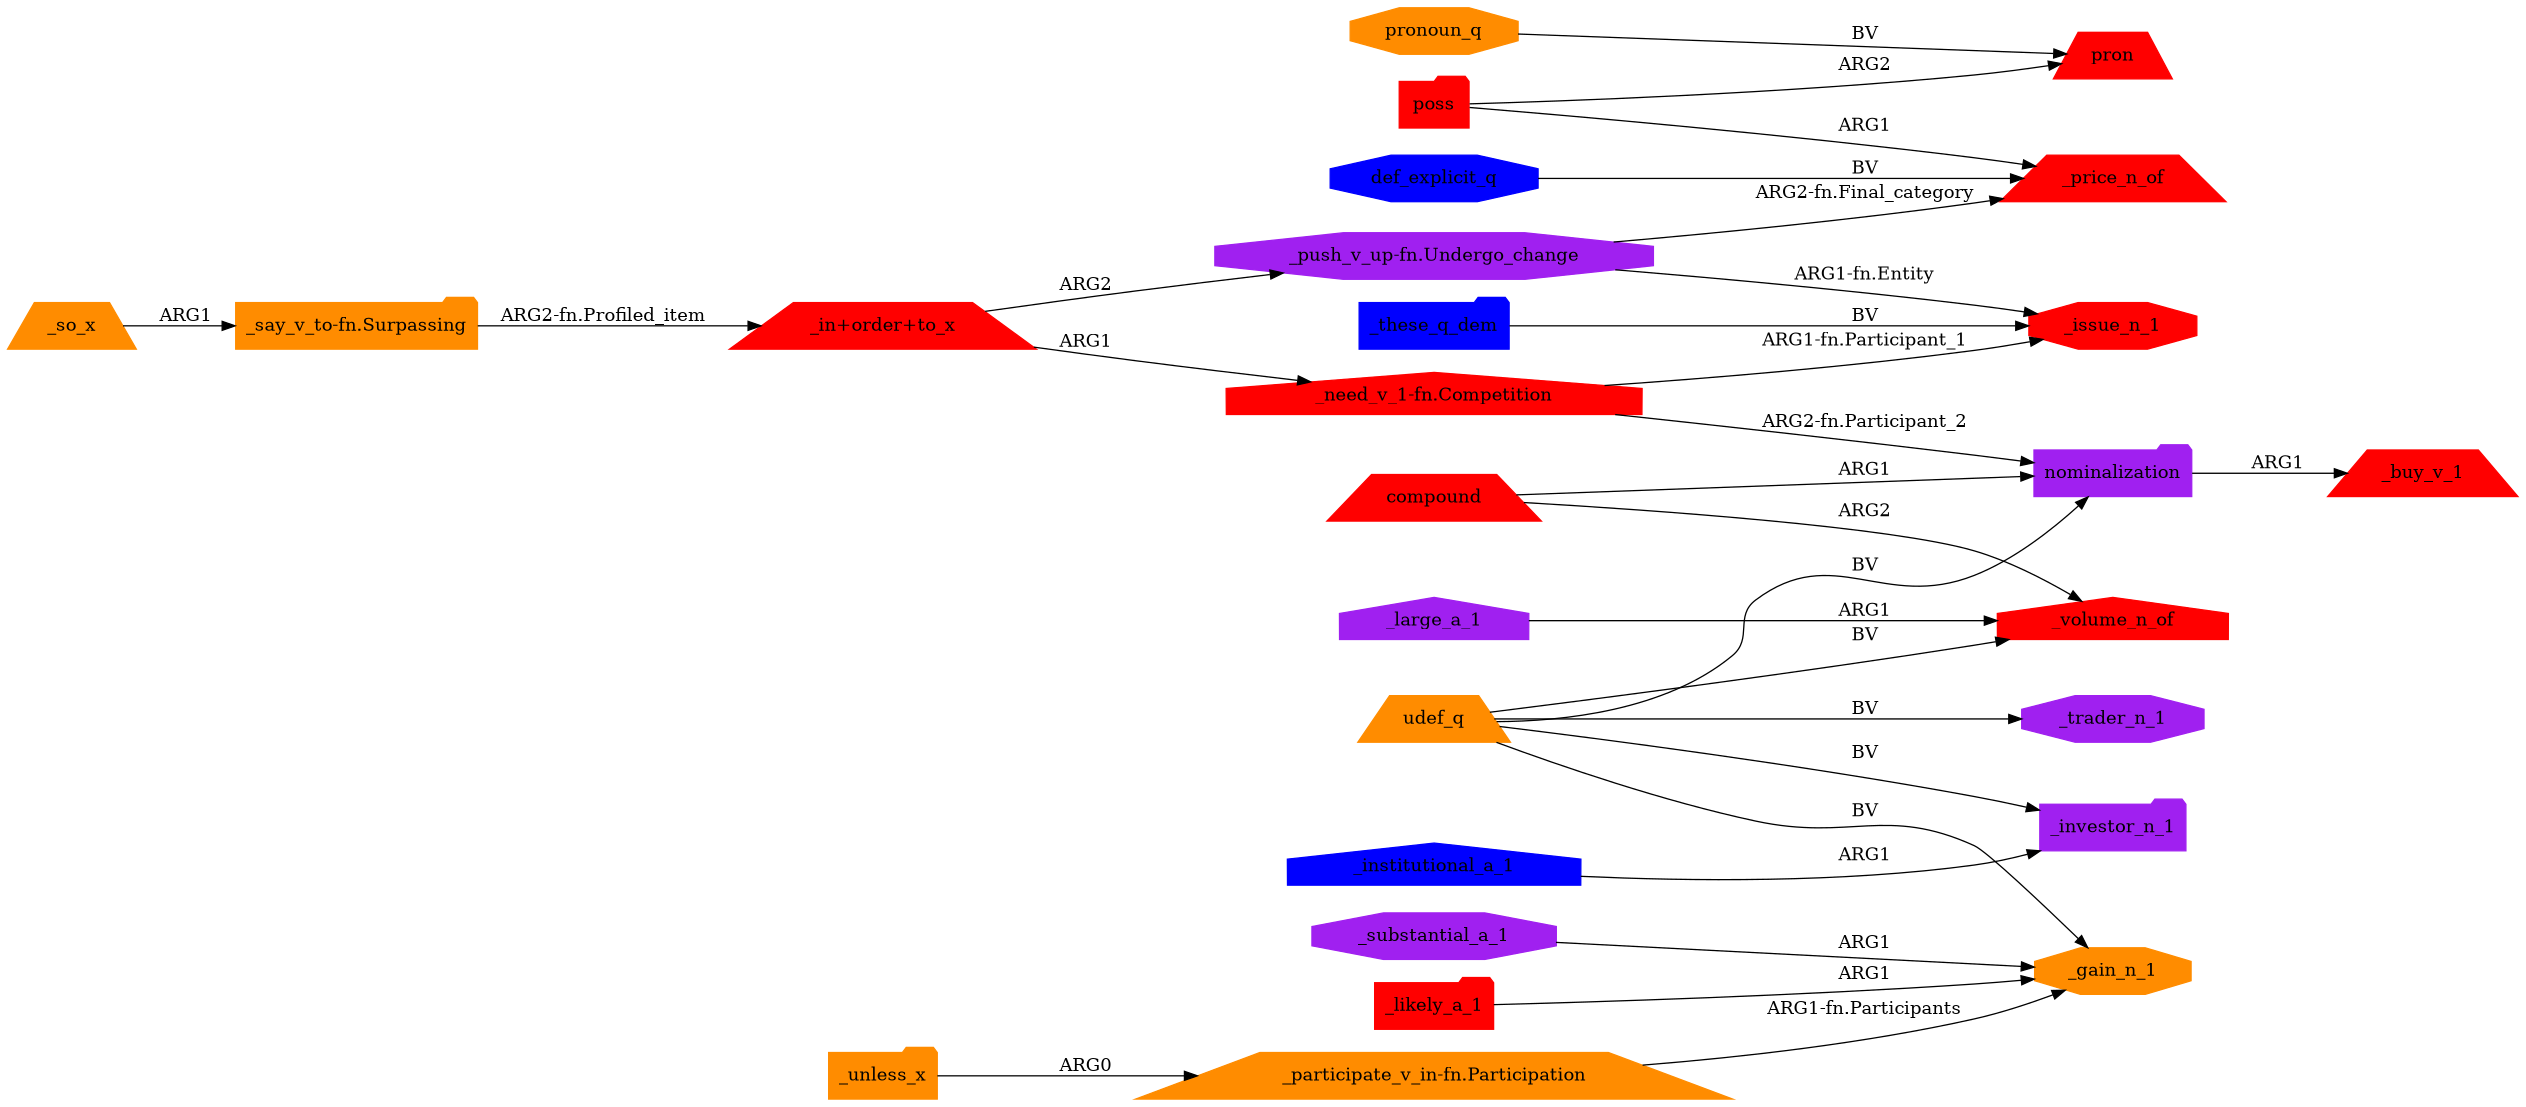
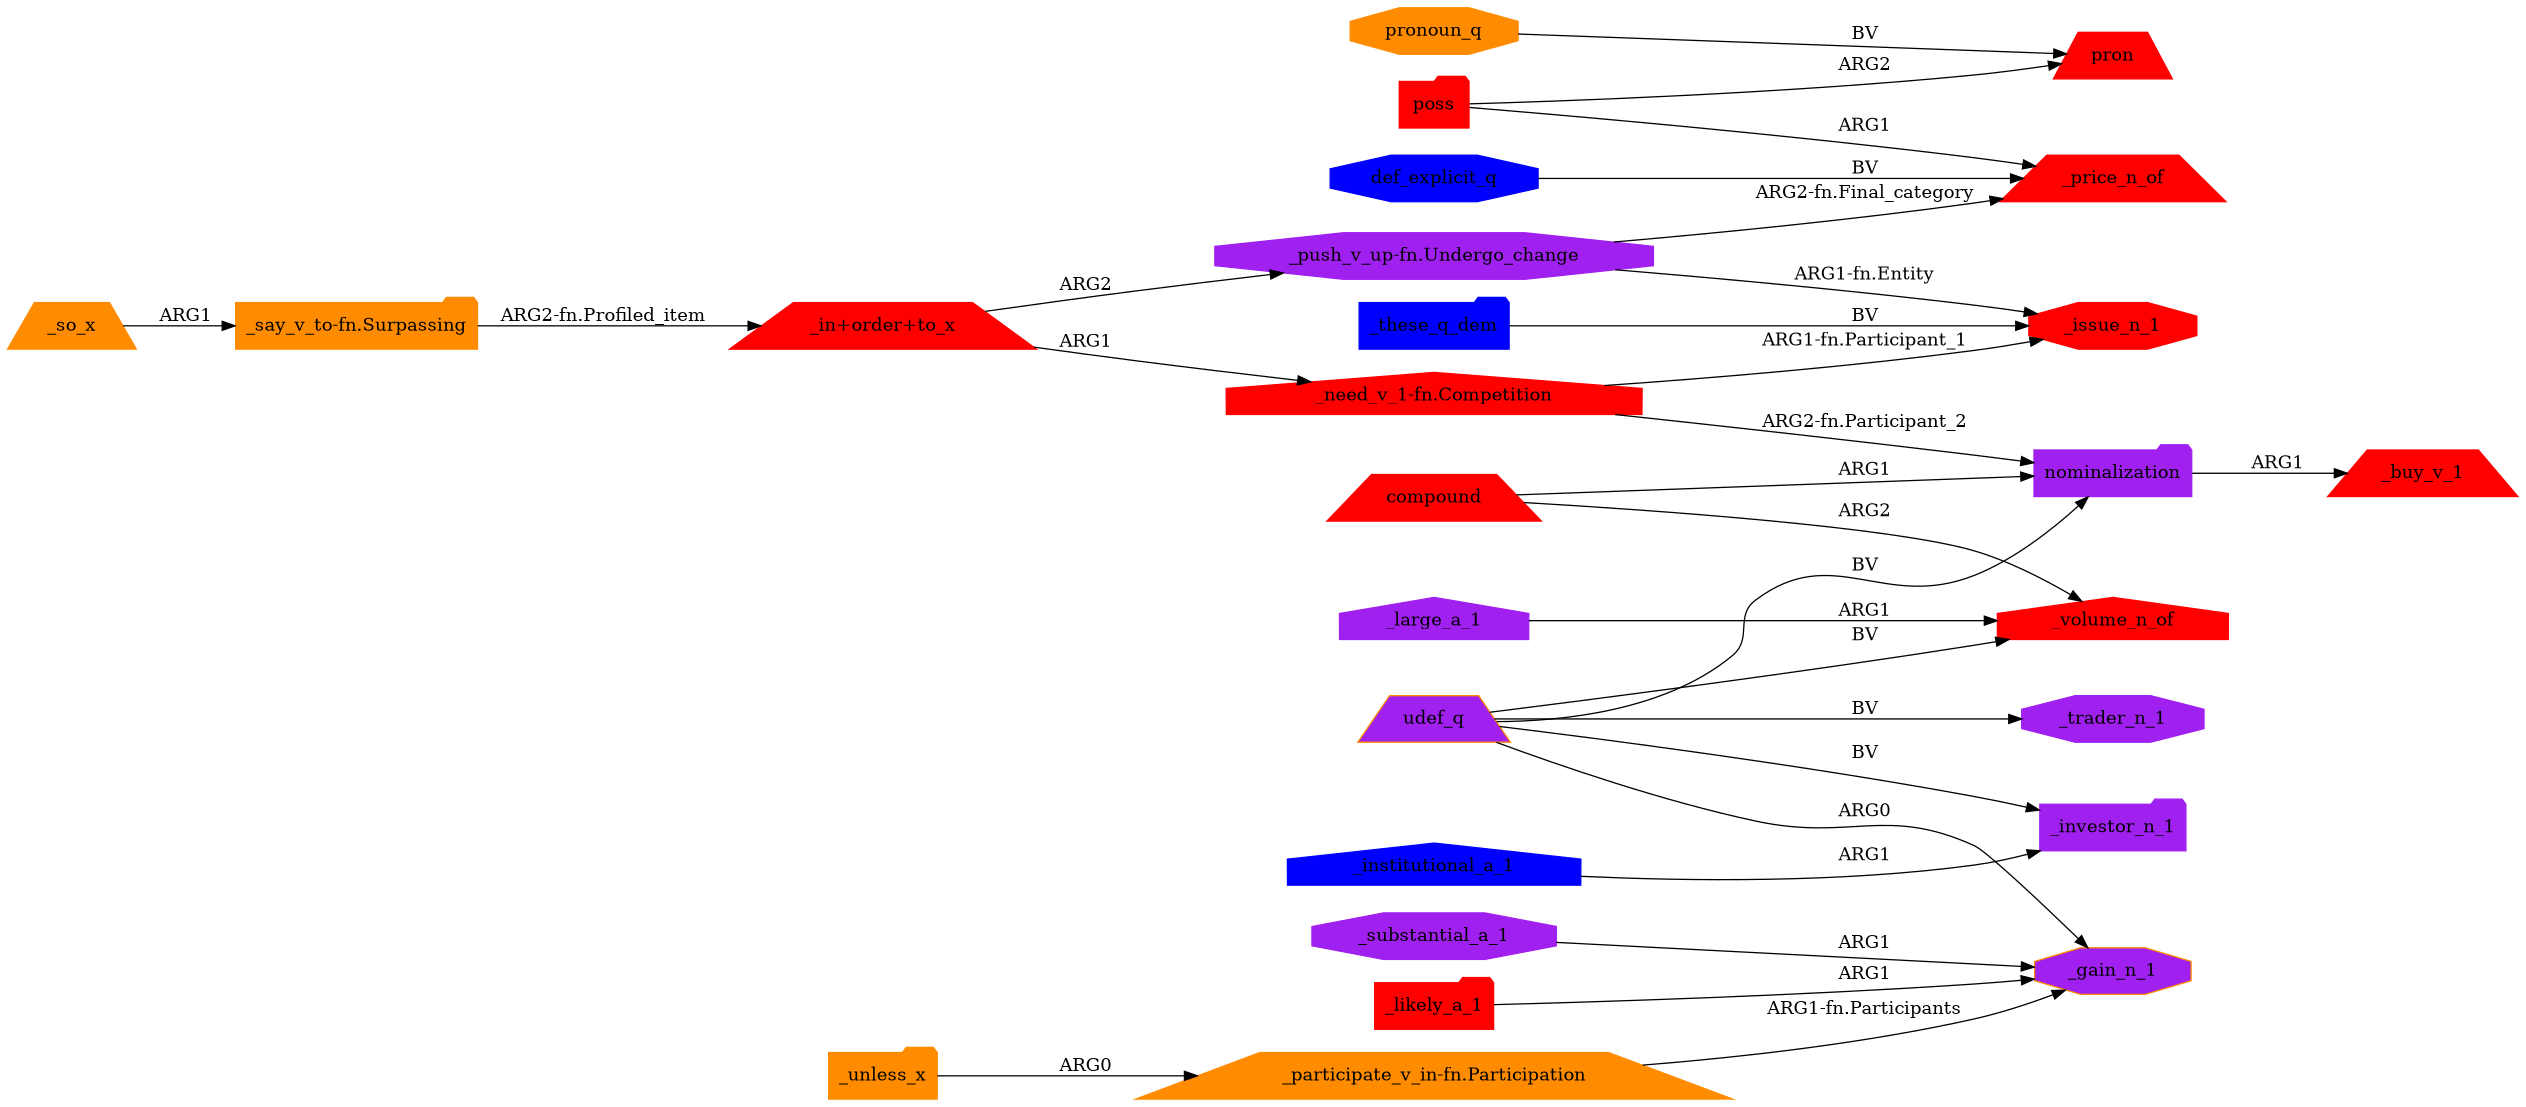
node "udef_q": fillcolor darkorange -> purple
edge "udef_q" -> "_gain_n_1": label "BV" -> "ARG0"
node "_gain_n_1": fillcolor darkorange -> purple
